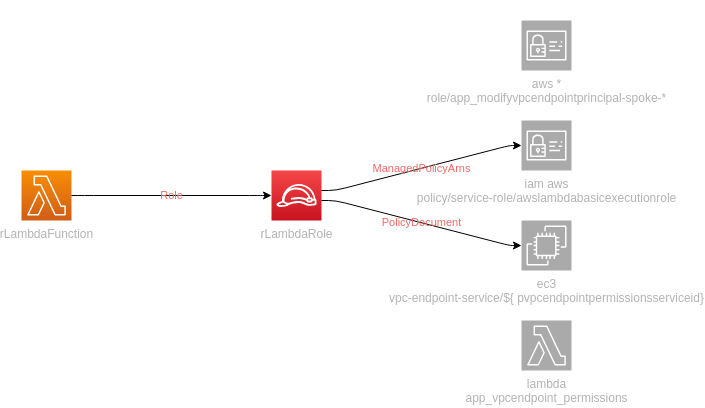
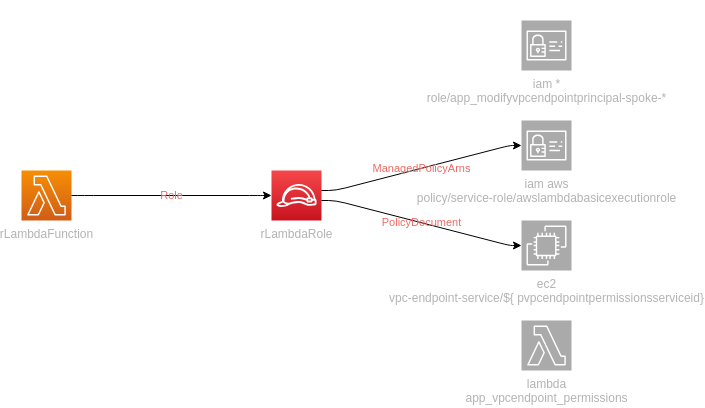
node "aws * role/app_modifyvpcendpointprincipal-spoke-*": label "aws * role/app_modifyvpcendpointprincipal-spoke-*" -> "iam * role/app_modifyvpcendpointprincipal-spoke-*"
node "ec3 vpc-endpoint-service/${ pvpcendpointpermissionsserviceid}": label "ec3 vpc-endpoint-service/${ pvpcendpointpermissionsserviceid}" -> "ec2 vpc-endpoint-service/${ pvpcendpointpermissionsserviceid}"
